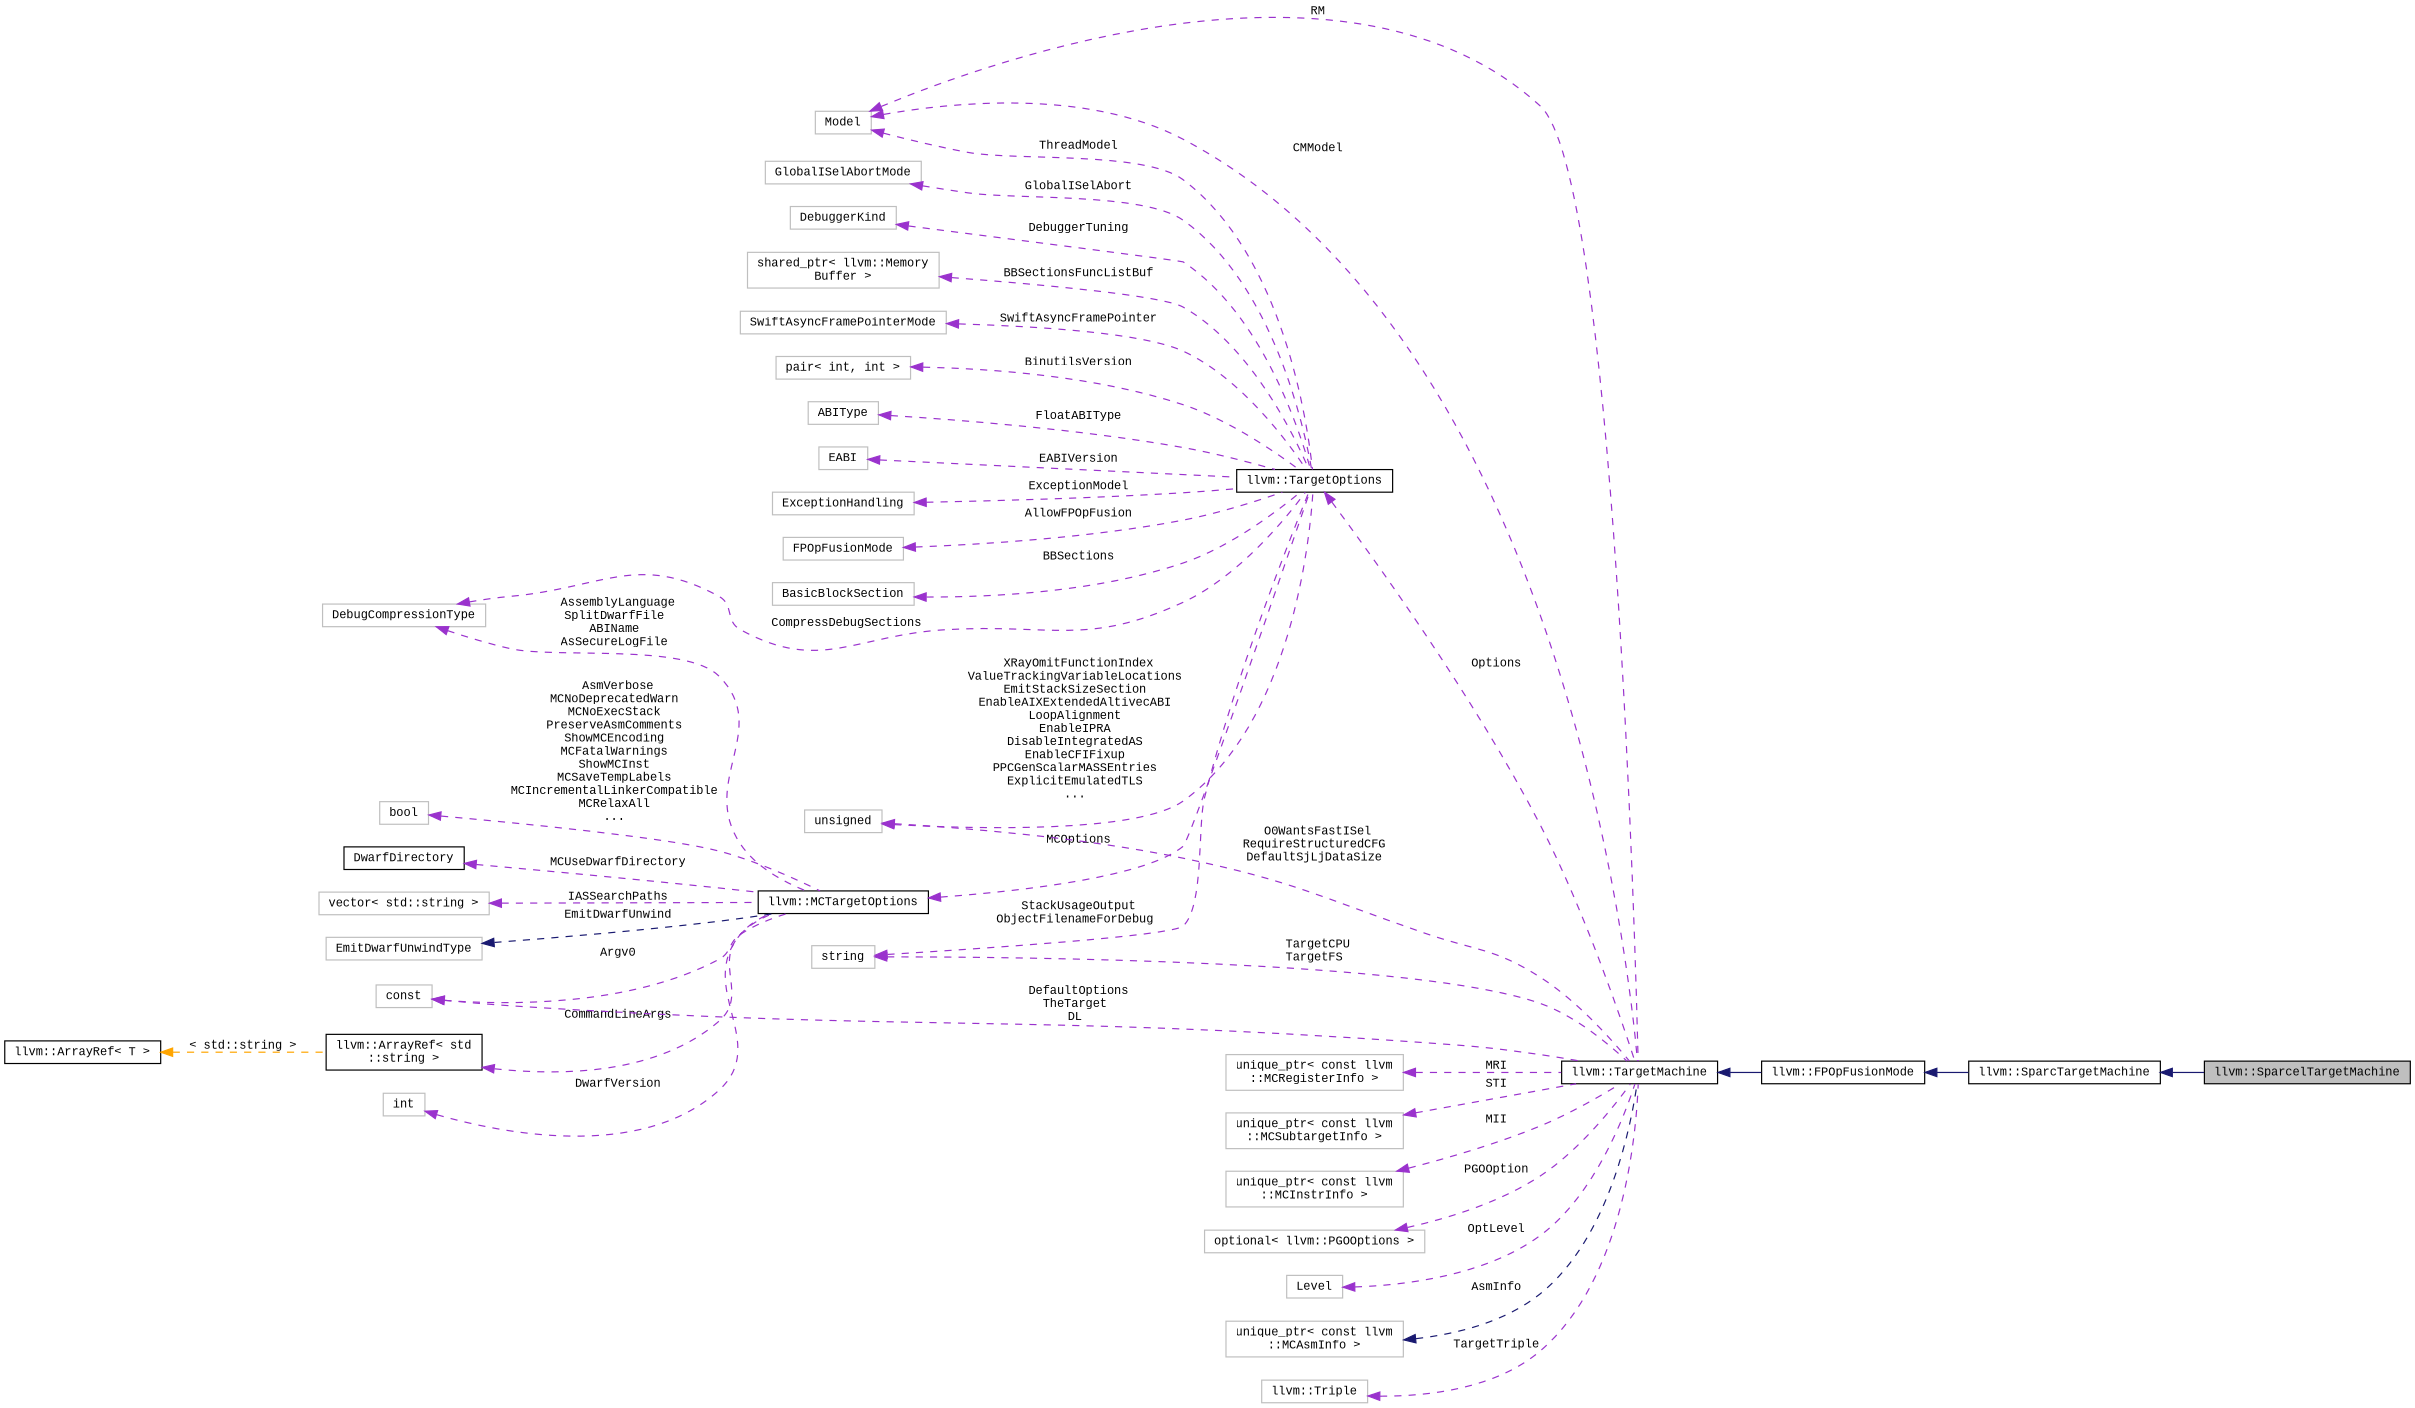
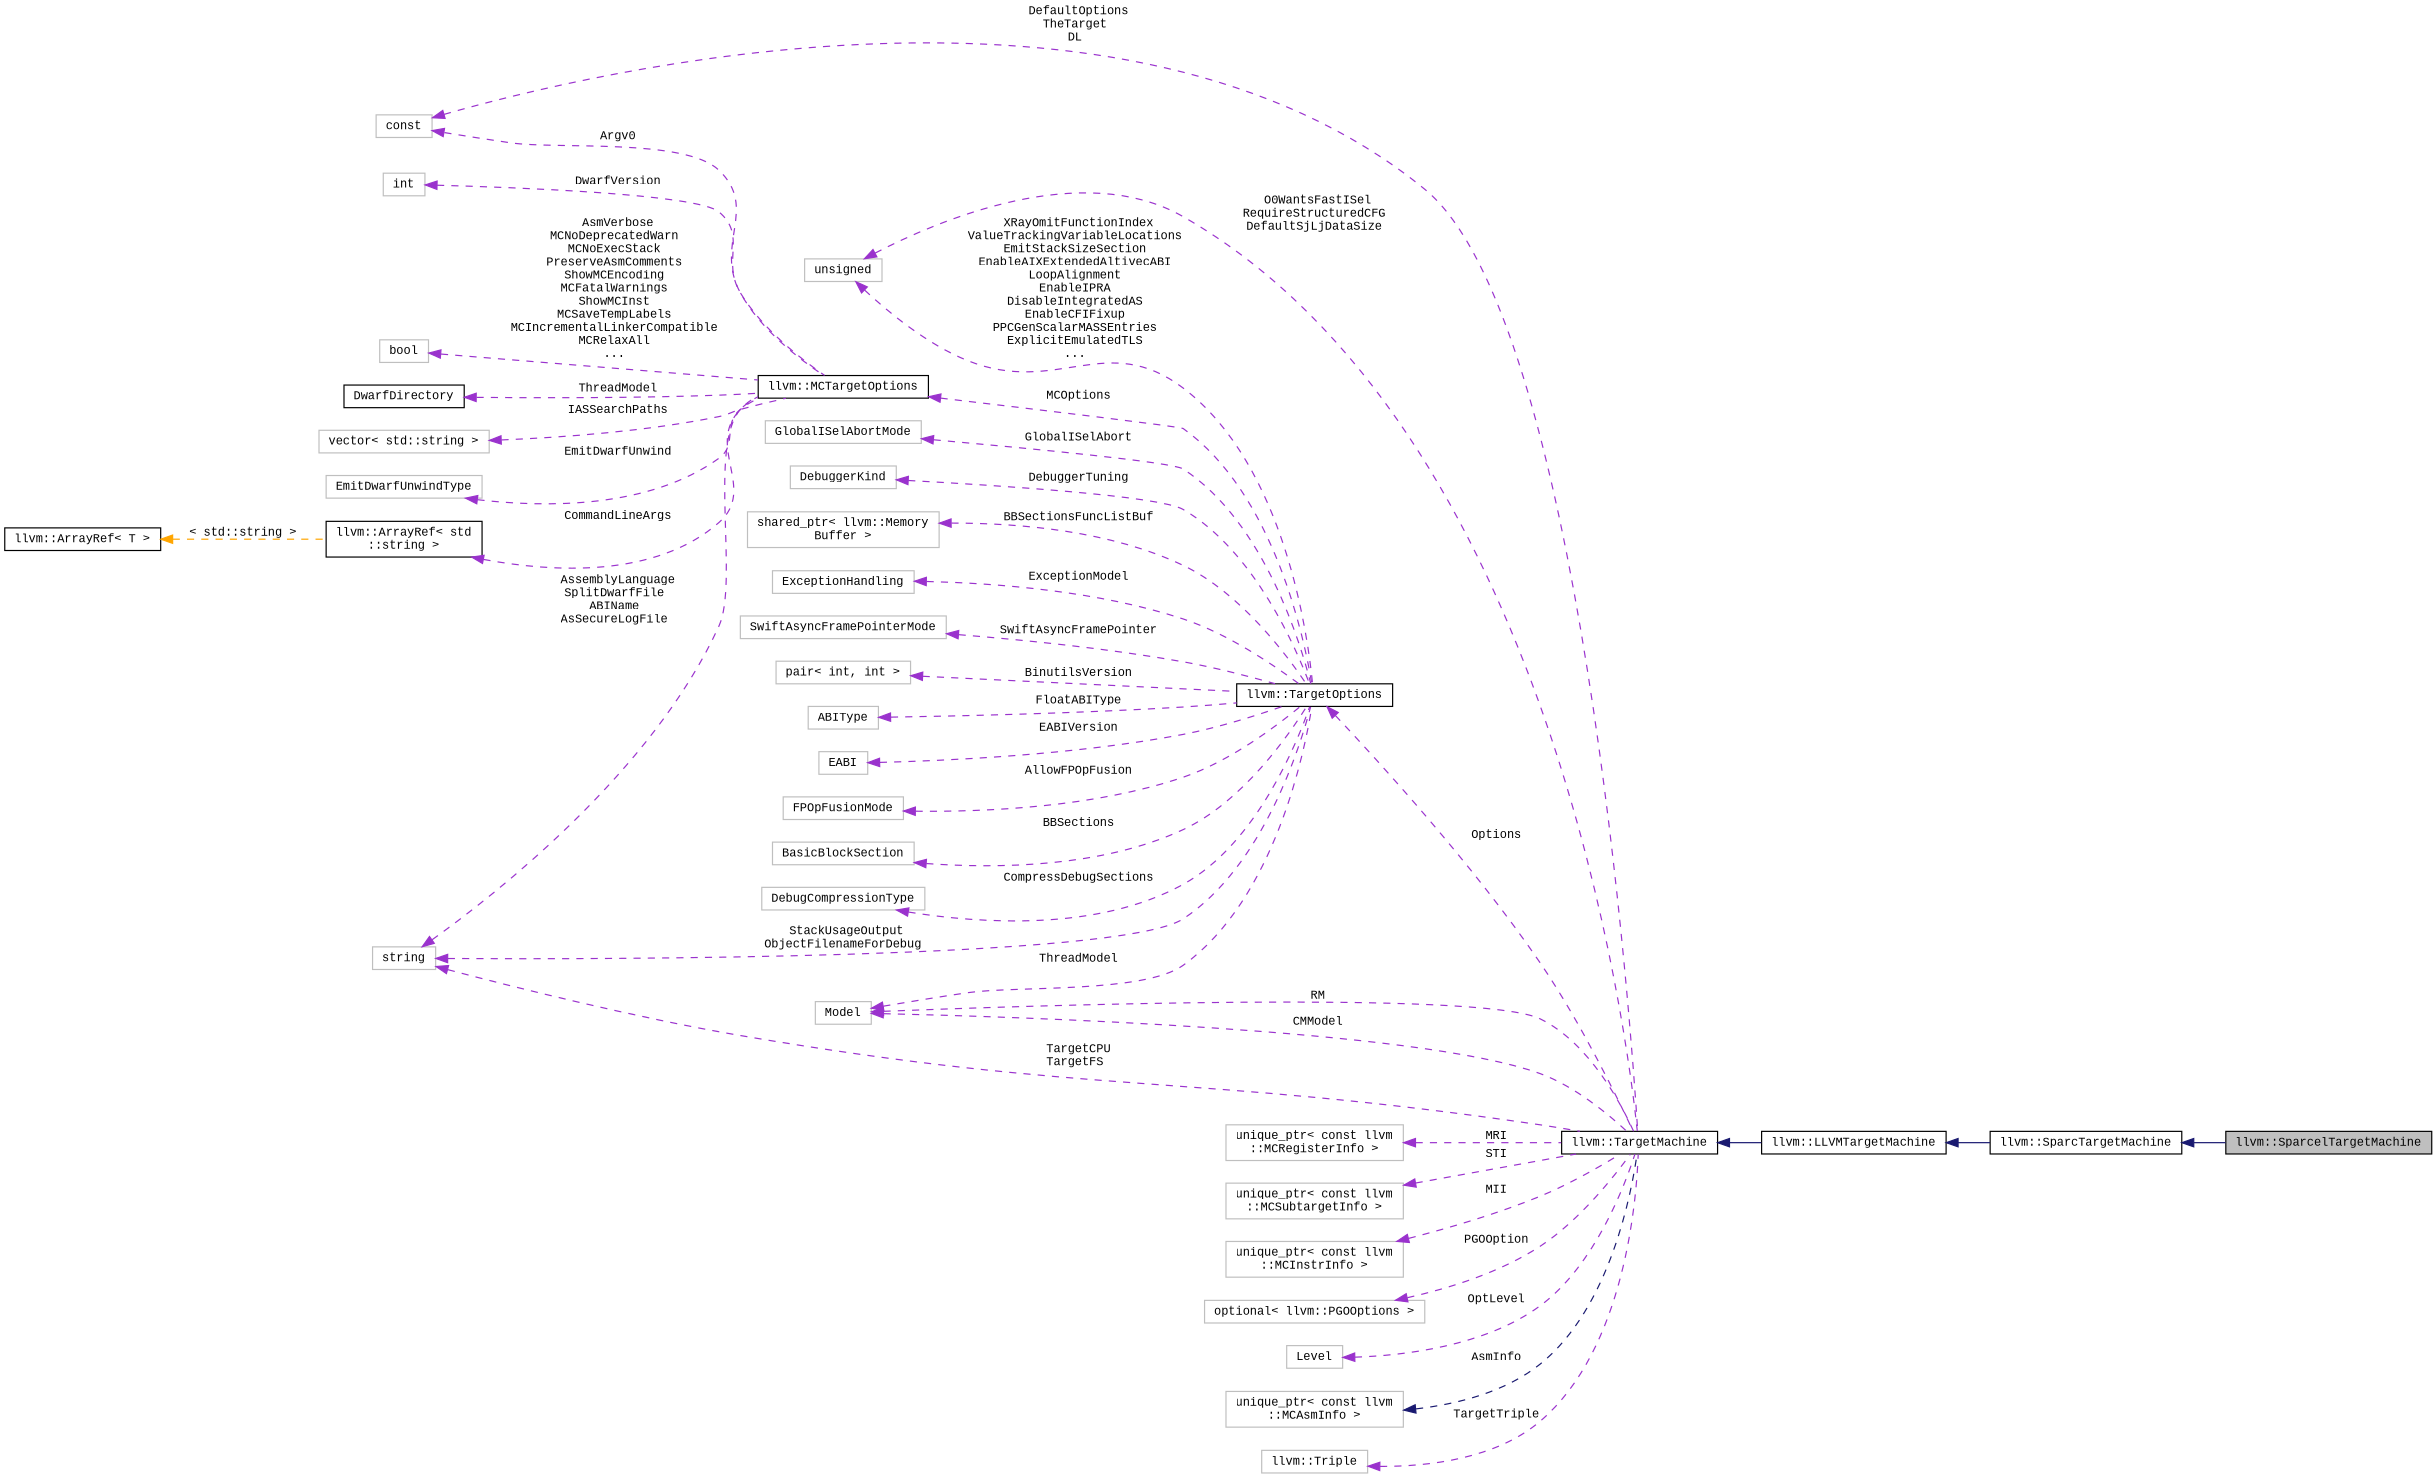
edge "llvm::MCTargetOptions" -> "DebugCompressionType": now "llvm::MCTargetOptions" -> "string"
edge "llvm::MCTargetOptions" -> "DwarfDirectory": label " MCUseDwarfDirectory" -> " ThreadModel"
edge "llvm::MCTargetOptions" -> "EmitDwarfUnwindType": color midnightblue -> darkorchid3
node "llvm::FPOpFusionMode": label "llvm::FPOpFusionMode" -> "llvm::LLVMTargetMachine"
